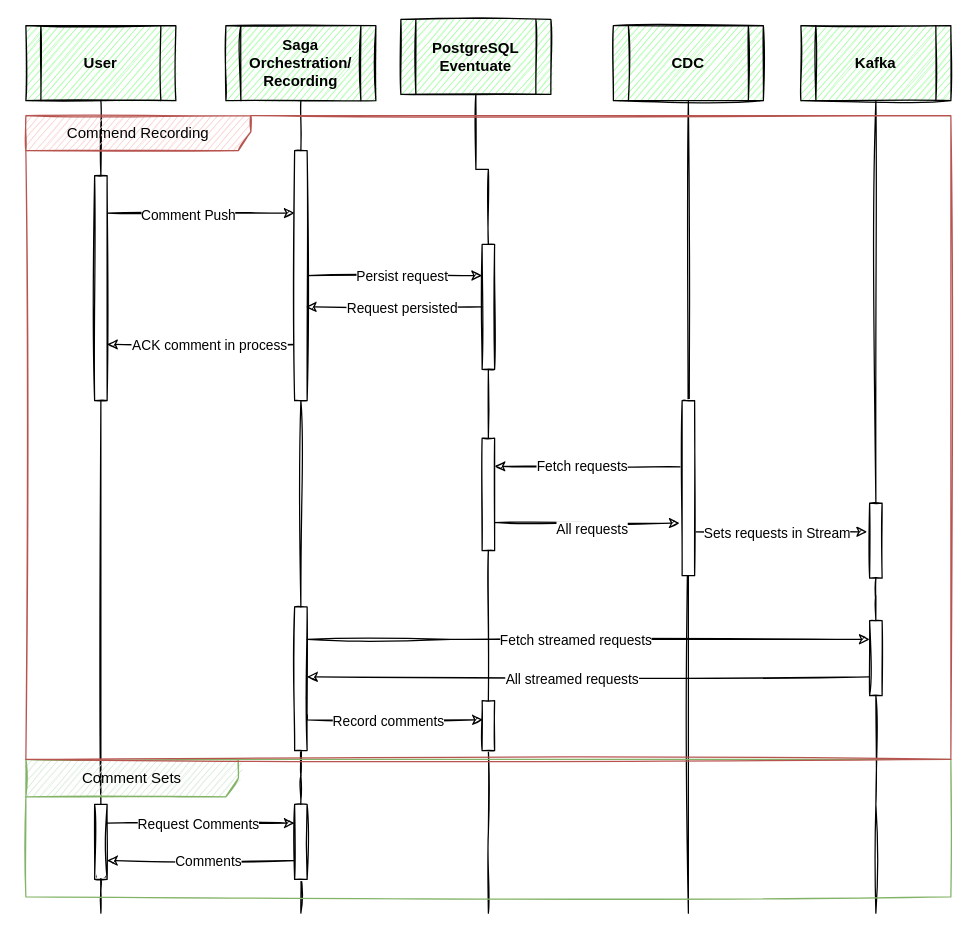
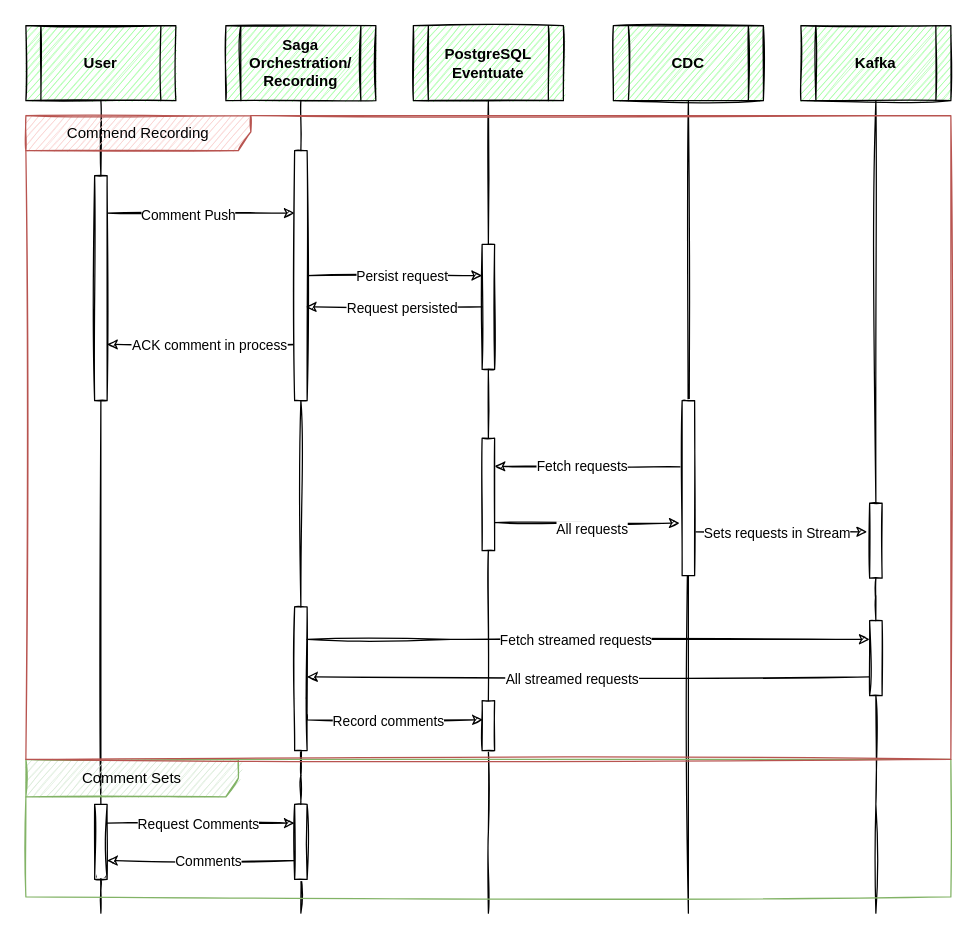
node "PostgreSQL Eventuate": moved (476, 57) -> (488, 63)
